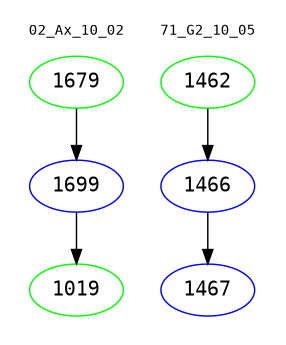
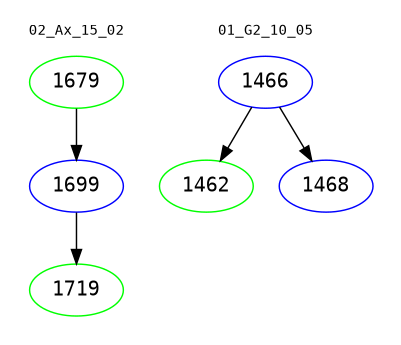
cluster "02_Ax_10_02": label "02_Ax_10_02" -> "02_Ax_15_02"
cluster "71_G2_10_05": label "71_G2_10_05" -> "01_G2_10_05"
edge "1462" -> "1466": reversed
node "1019": label "1019" -> "1719"
node "1467": label "1467" -> "1468"
